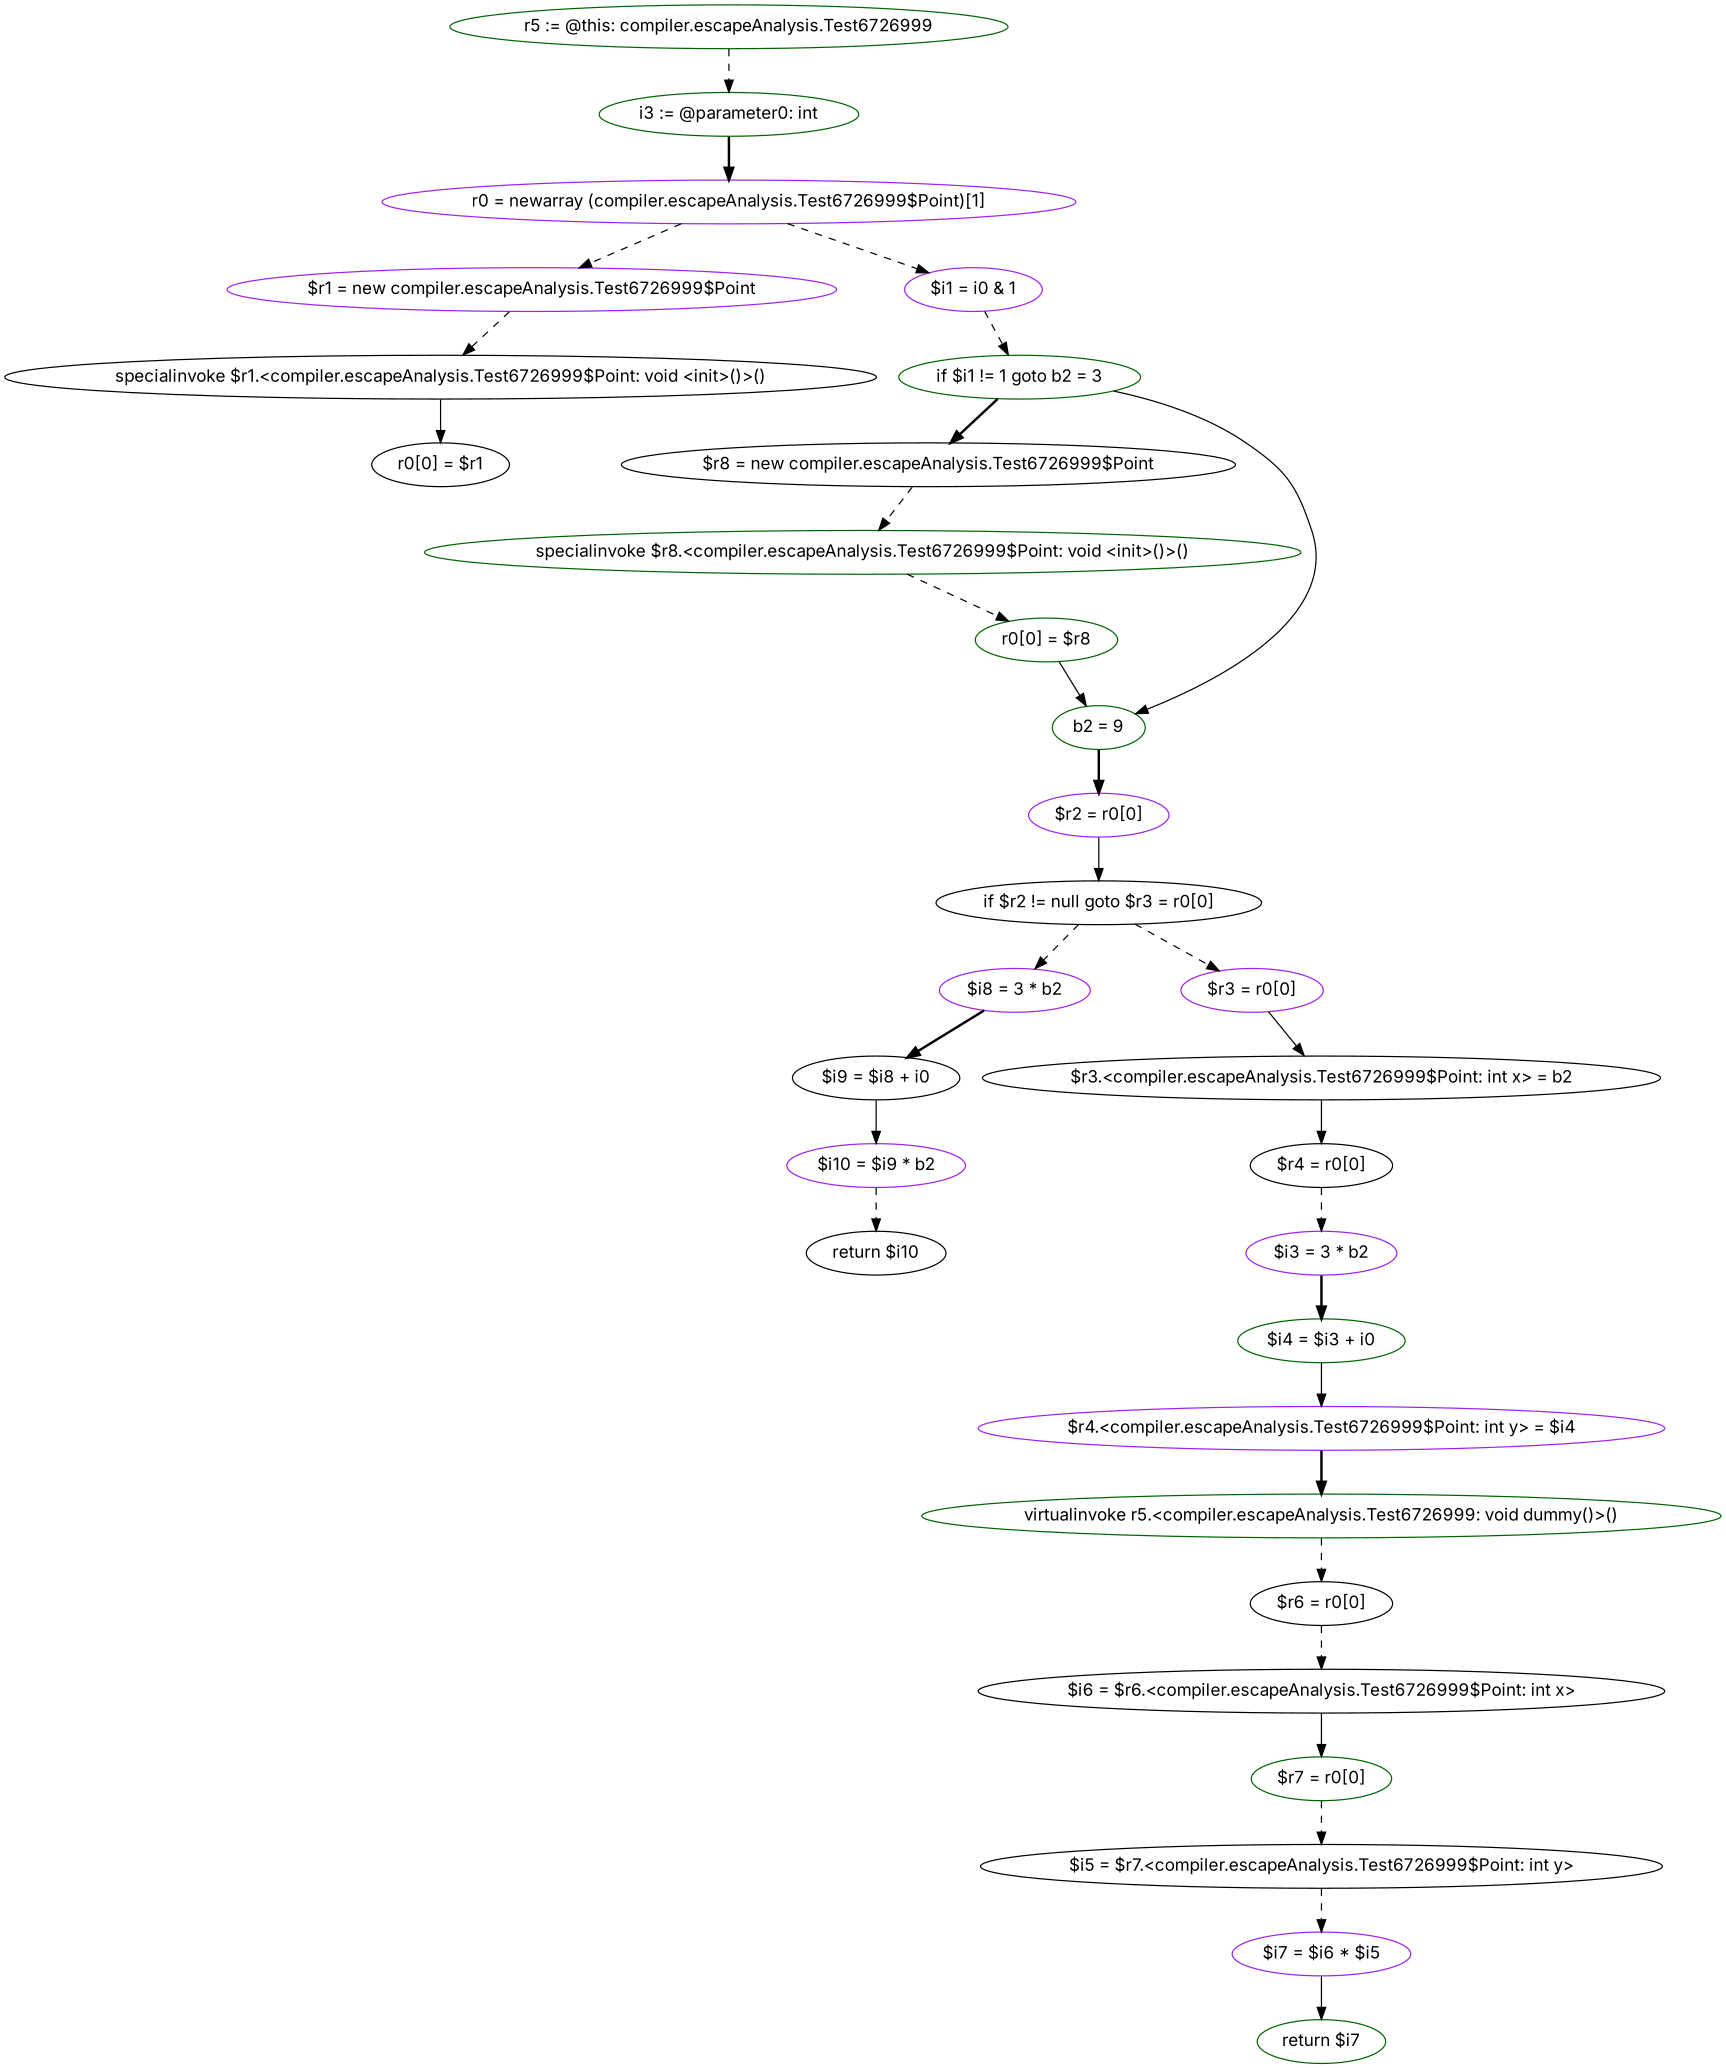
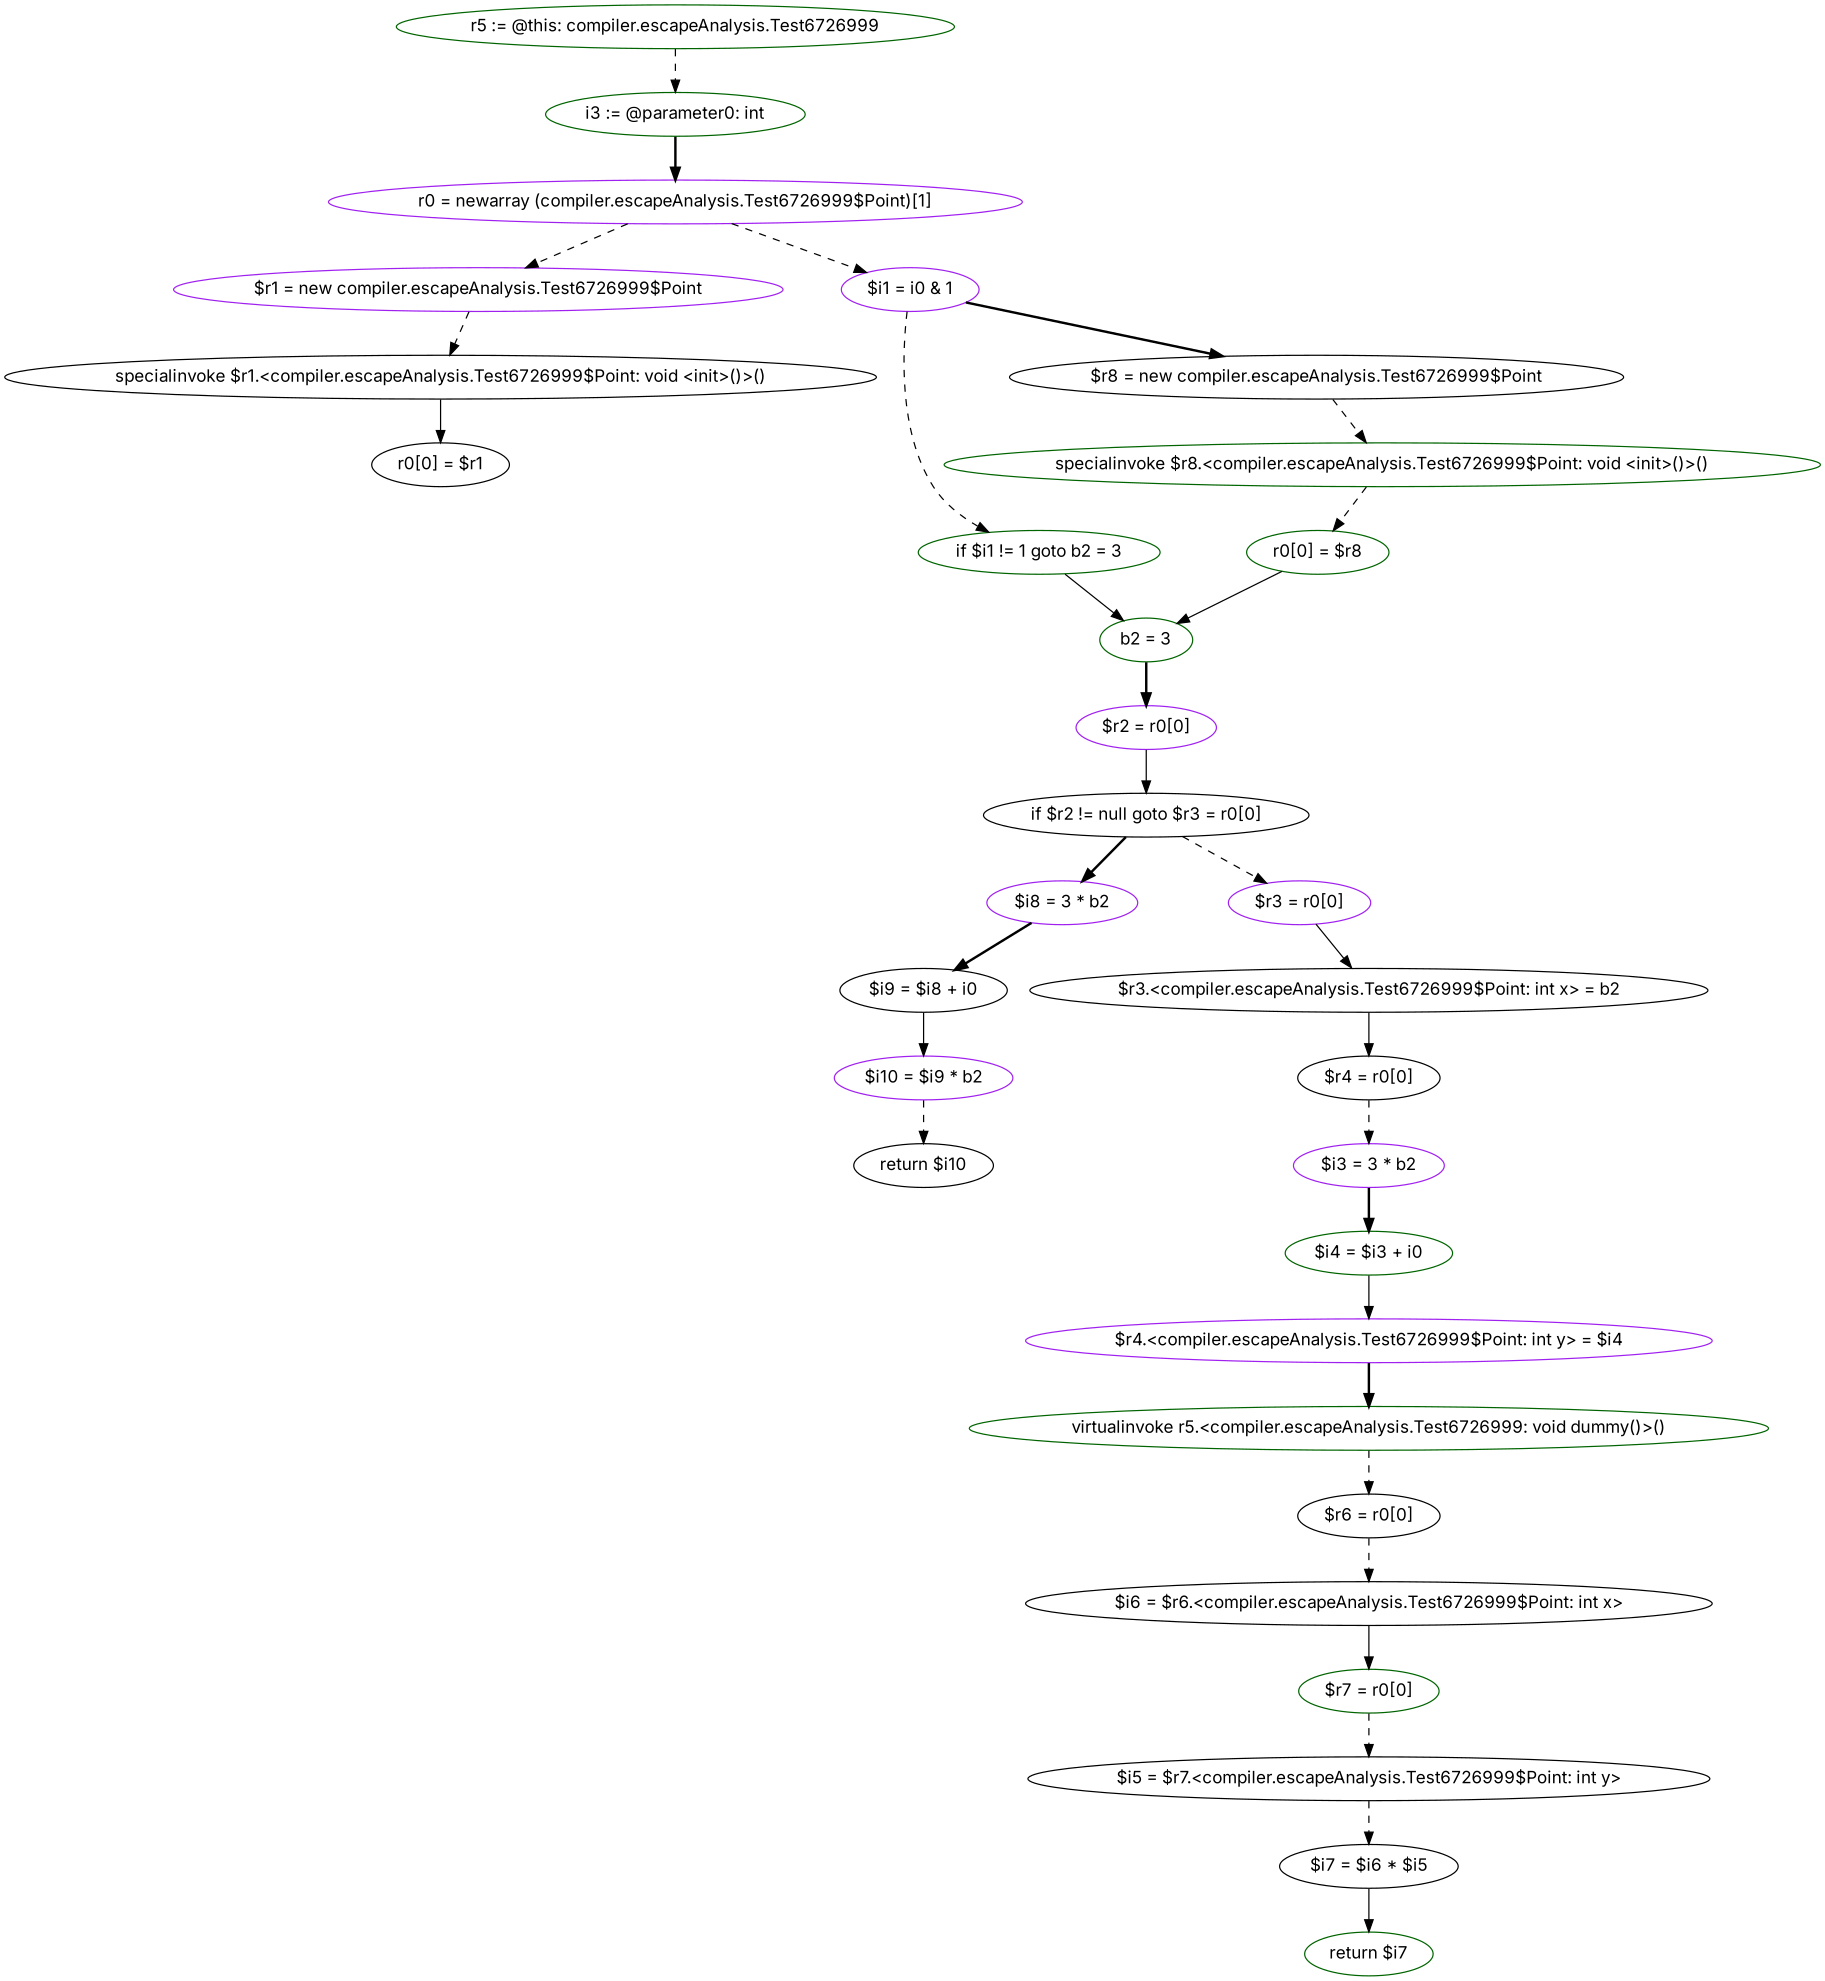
edge "if $i1 != 1 goto b2 = 3" -> "$r8 = new compiler.escapeAnalysis.Test6726999$Point": now "$i1 = i0 & 1" -> "$r8 = new compiler.escapeAnalysis.Test6726999$Point"
node "b2 = 9": label "b2 = 9" -> "b2 = 3"
edge "if $r2 != null goto $r3 = r0[0]" -> "$i8 = 3 * b2": style dashed -> bold
node "$i7 = $i6 * $i5": color purple -> black
